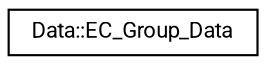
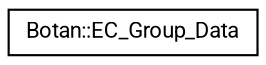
node "Data::EC_Group_Data": label "Data::EC_Group_Data" -> "Botan::EC_Group_Data"
